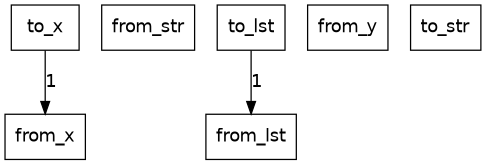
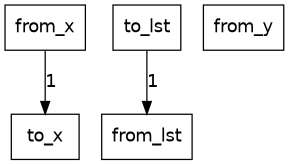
node "from_str": removed
node "to_str": removed
edge "to_x" -> "from_x": reversed
